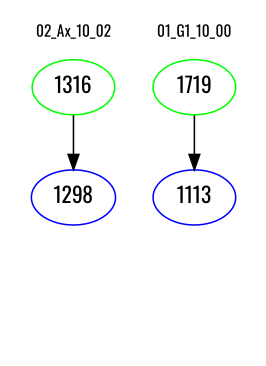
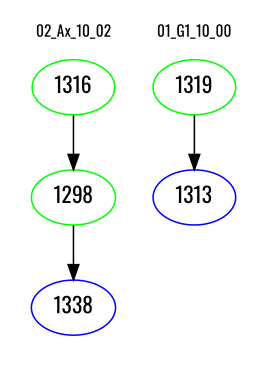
node "1719": label "1719" -> "1319"
node "1298": color blue -> green
node "1113": label "1113" -> "1313"
node "1338": added
